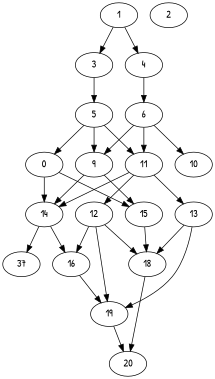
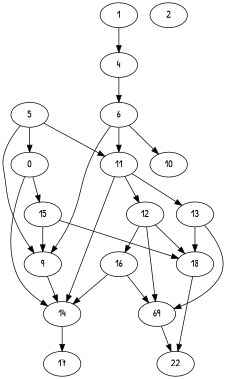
node "3": removed
edge "9" -> "15": reversed
edge "14" -> "16": reversed
node "37": label "37" -> "17"
node "19": label "19" -> "69"
node "20": label "20" -> "22"
